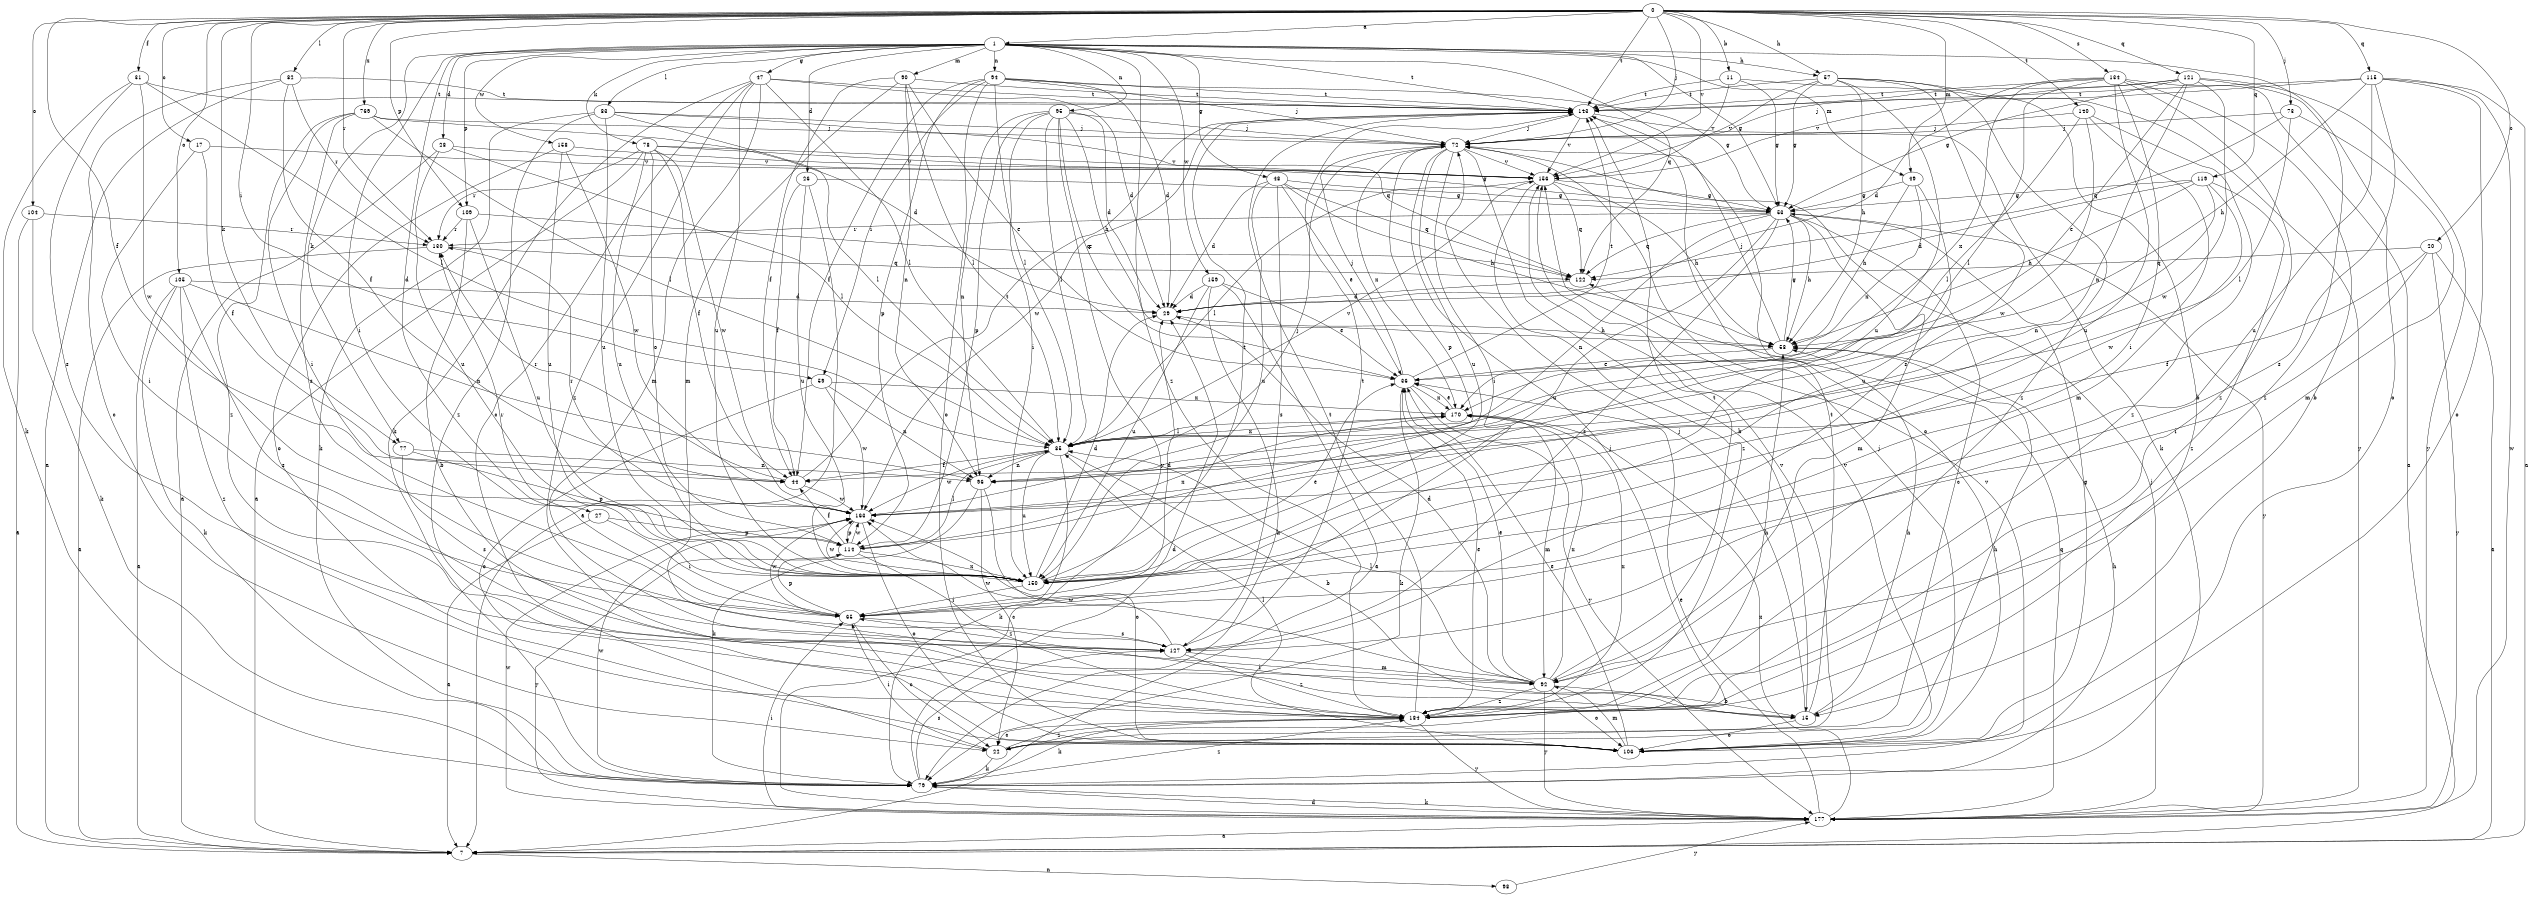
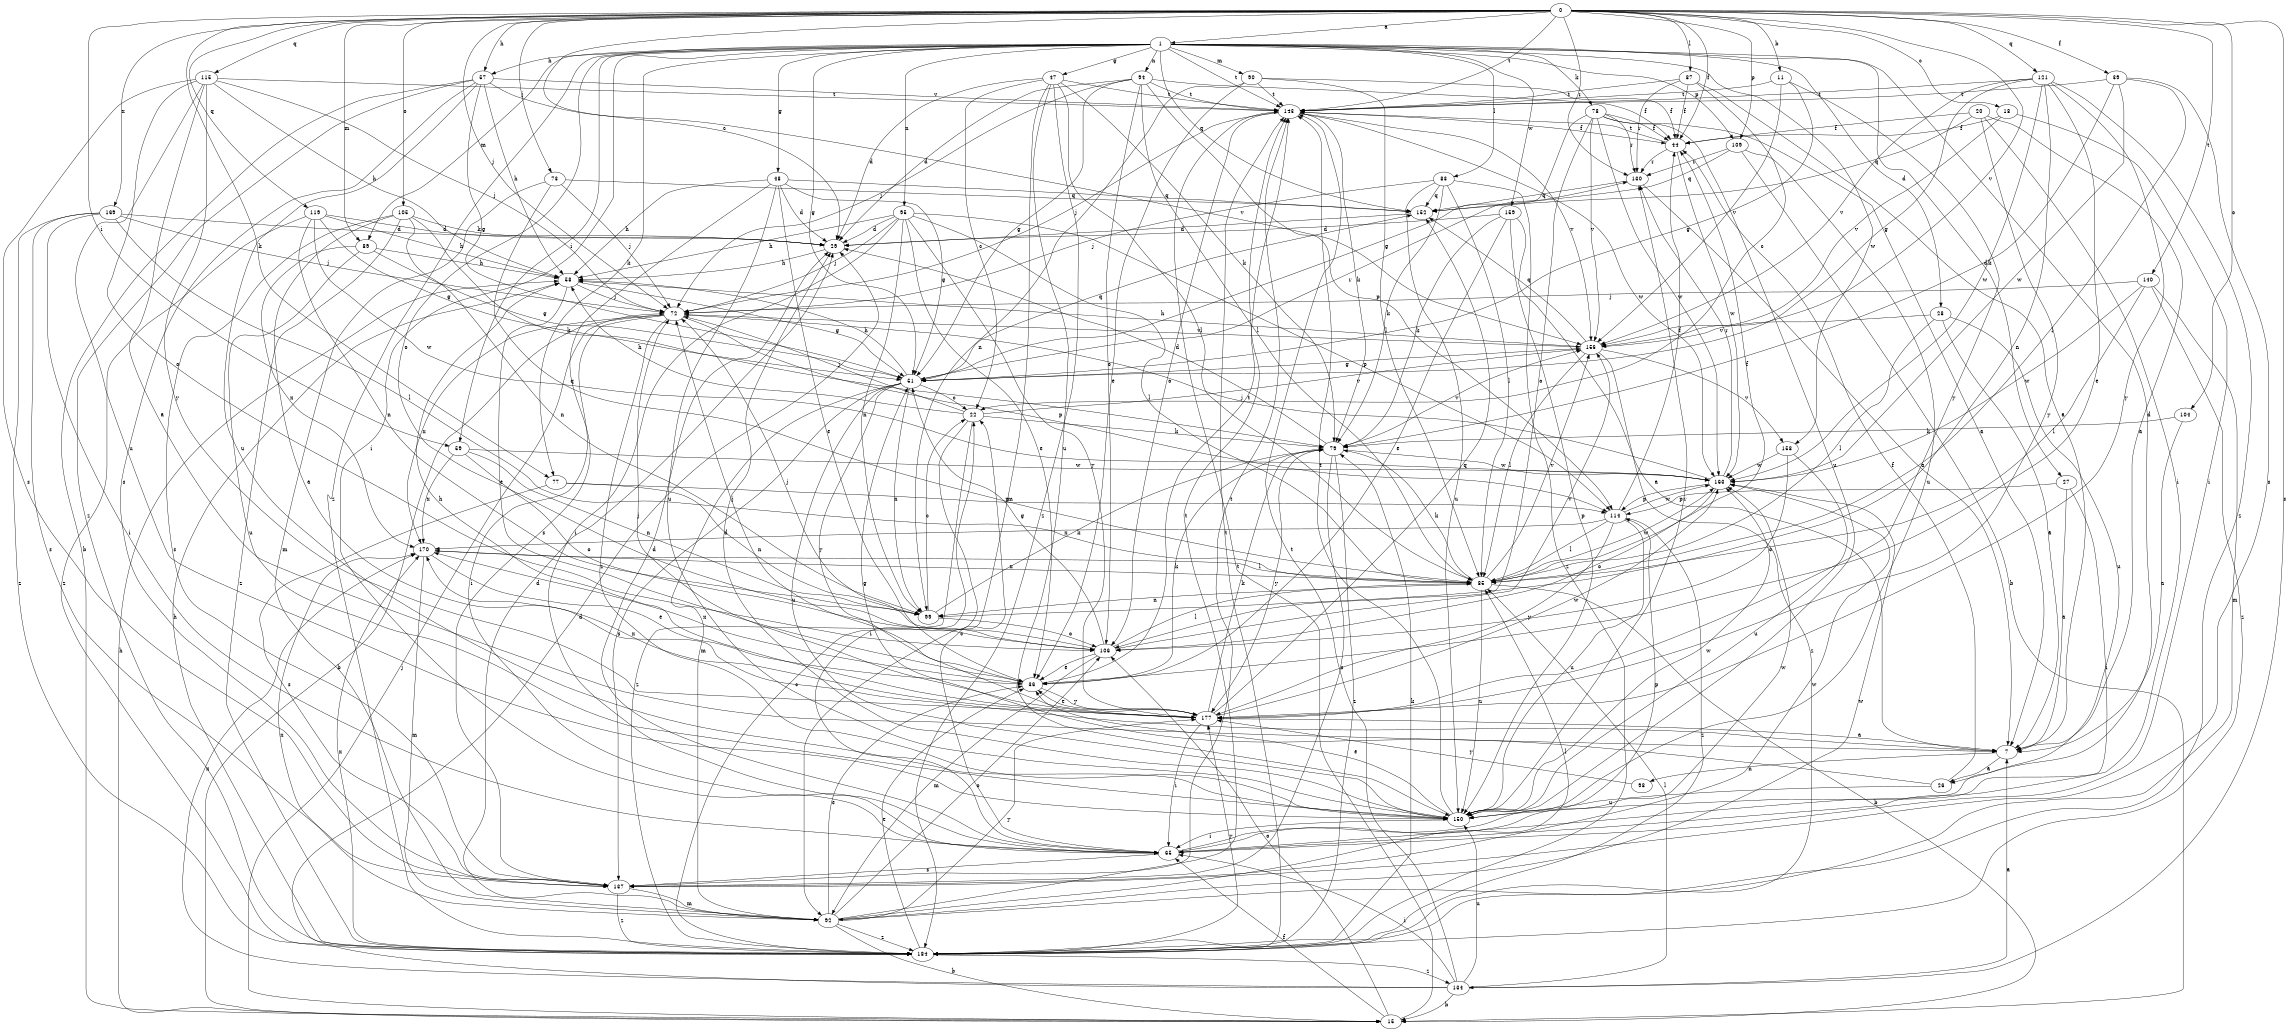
edge "0" -> "20": now "0" -> "29"
node "31": label "31" -> "39"
node "82": label "82" -> "87"
edge "57" -> "143": label "t" -> "v"
node "769": label "769" -> "169"
edge "143" -> "44": added, label "f"
node "17": label "17" -> "18"
edge "158" -> "156": reversed
node "49": label "49" -> "89"
edge "94" -> "59": now "1" -> "59"
node "53": label "53" -> "51"
edge "104" -> "130": removed, label "r"
node "122": label "122" -> "152"
edge "73" -> "85": label "l" -> "q"
edge "105" -> "29": label "d" -> "k"
edge "95" -> "150": now "95" -> "65"
edge "72" -> "150": label "u" -> "z"
edge "78" -> "114": now "78" -> "106"
edge "159" -> "150": label "u" -> "p"
edge "115" -> "177": label "w" -> "y"
node "96": label "96" -> "99"
edge "26" -> "7": reversed
edge "134" -> "184": reversed
edge "114" -> "150": label "x" -> "u"
edge "72" -> "22": reversed
edge "90" -> "92": removed, label "m"
node "127": label "127" -> "137"
edge "15" -> "65": label "i" -> "f"
edge "79" -> "58": now "177" -> "58"
edge "79" -> "177": label "d" -> "y"
